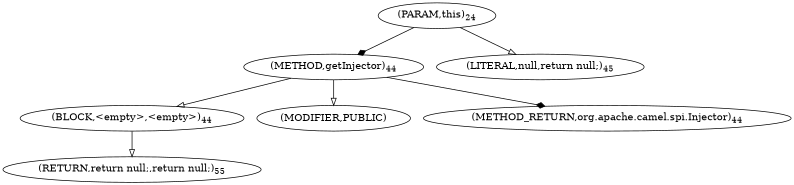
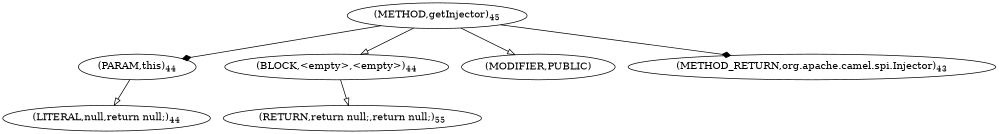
node "(PARAM,this)": text "24" -> "44"
edge "(PARAM,this)" -> "(METHOD,getInjector)": reversed
node "(METHOD,getInjector)": text "44" -> "45"
node "(LITERAL,null,return null;)": text "45" -> "44"
node "(METHOD_RETURN,org.apache.camel.spi.Injector)": text "44" -> "43"
